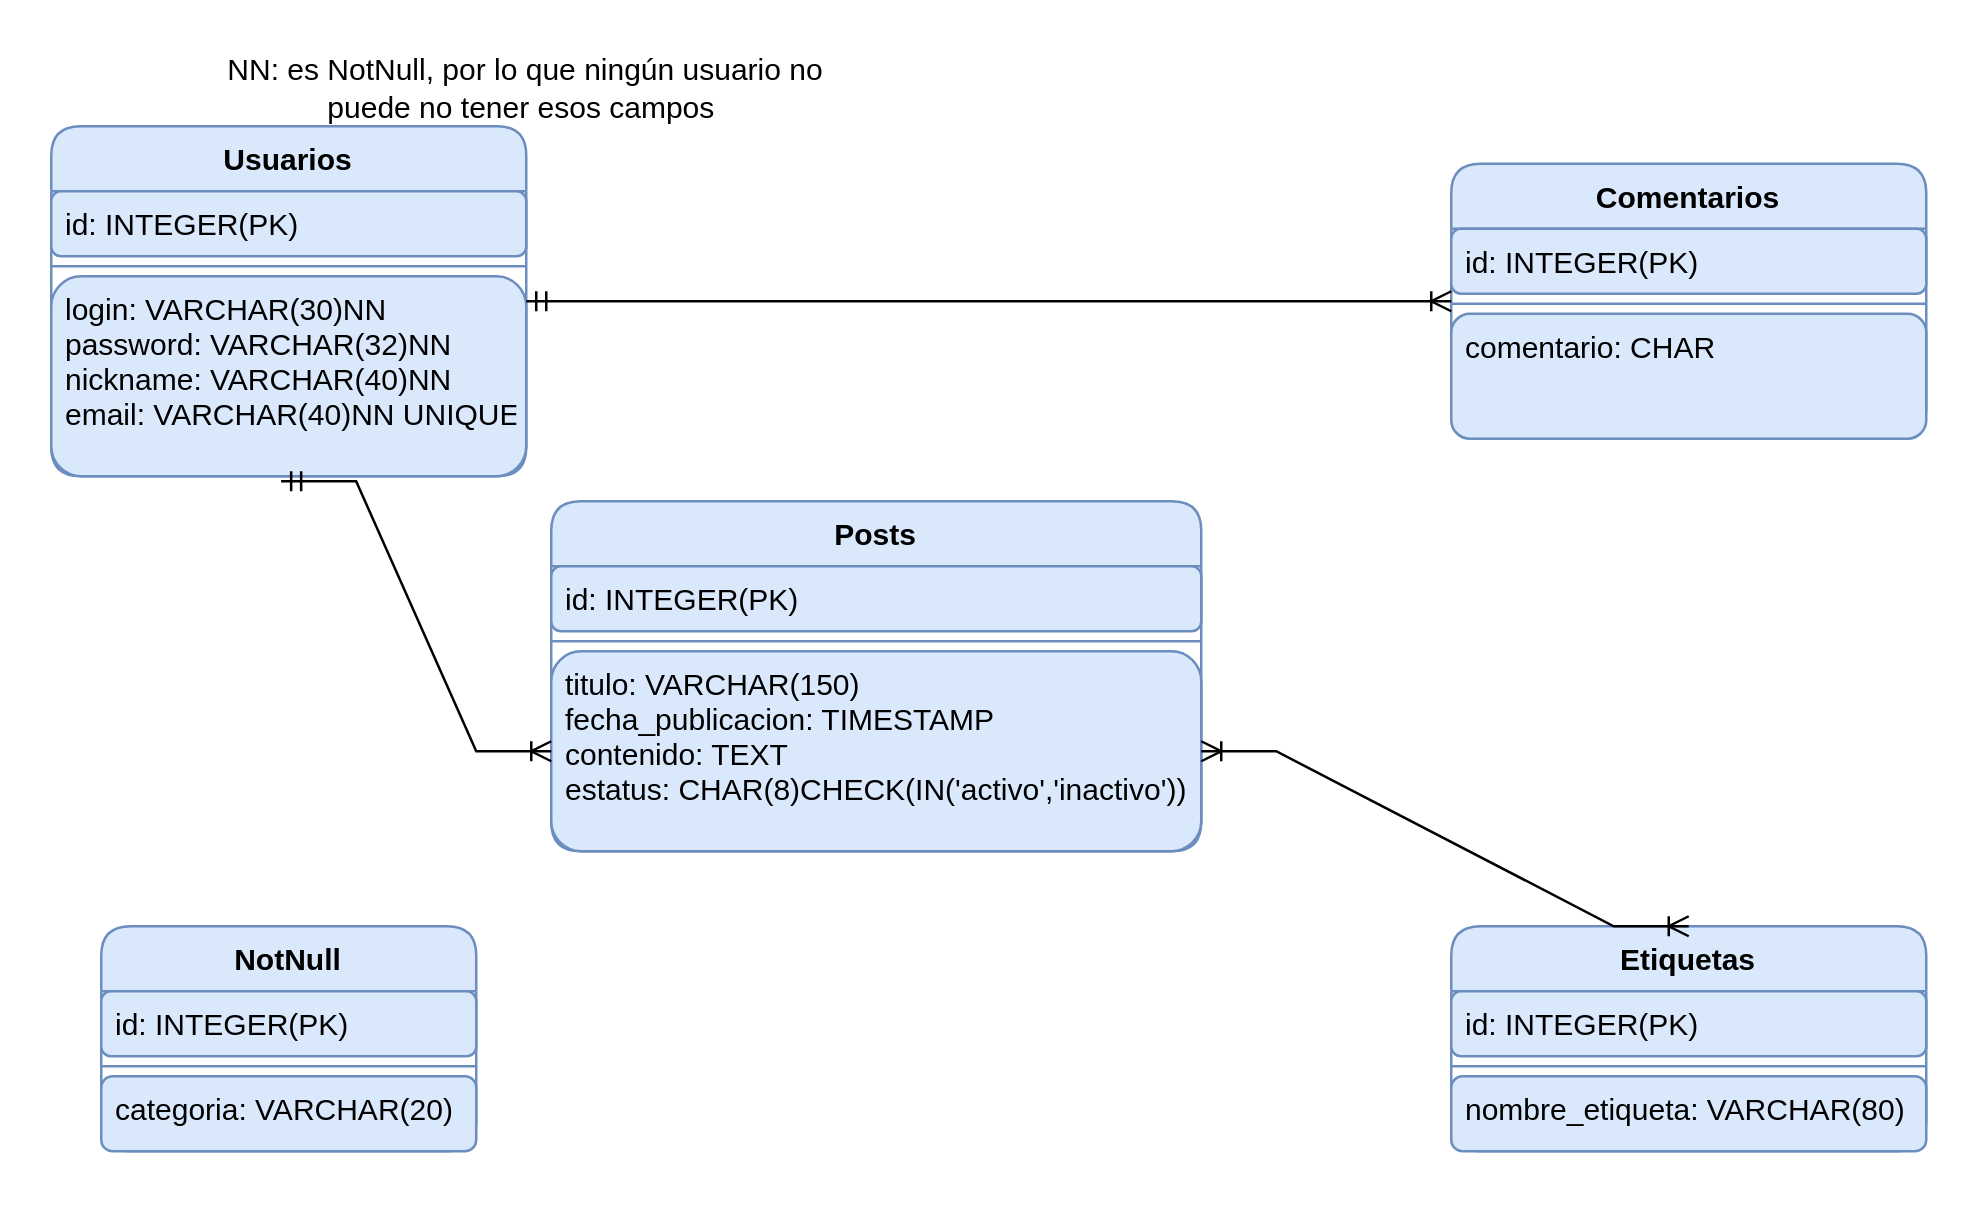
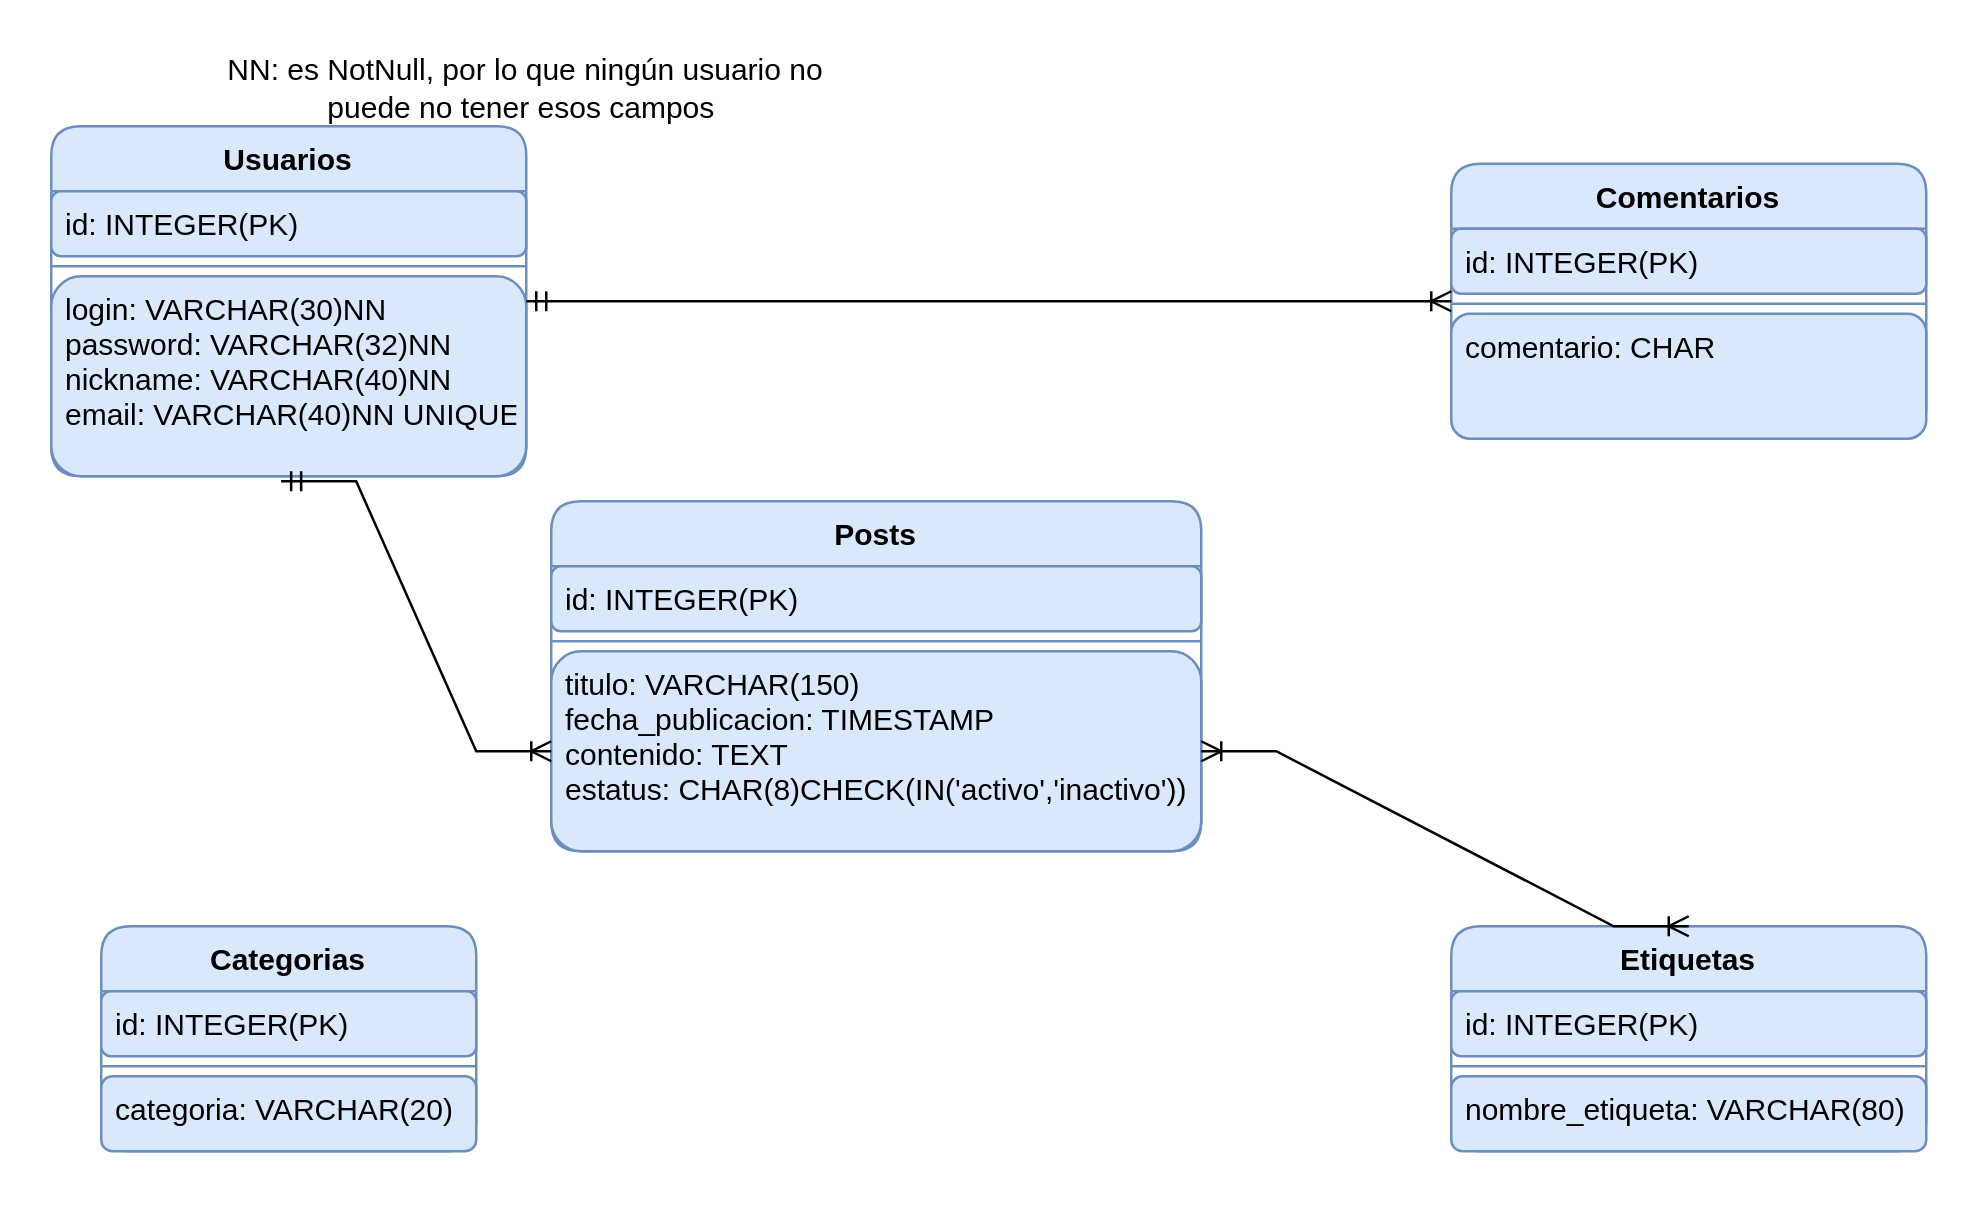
node "NotNull": label "NotNull" -> "Categorias"
